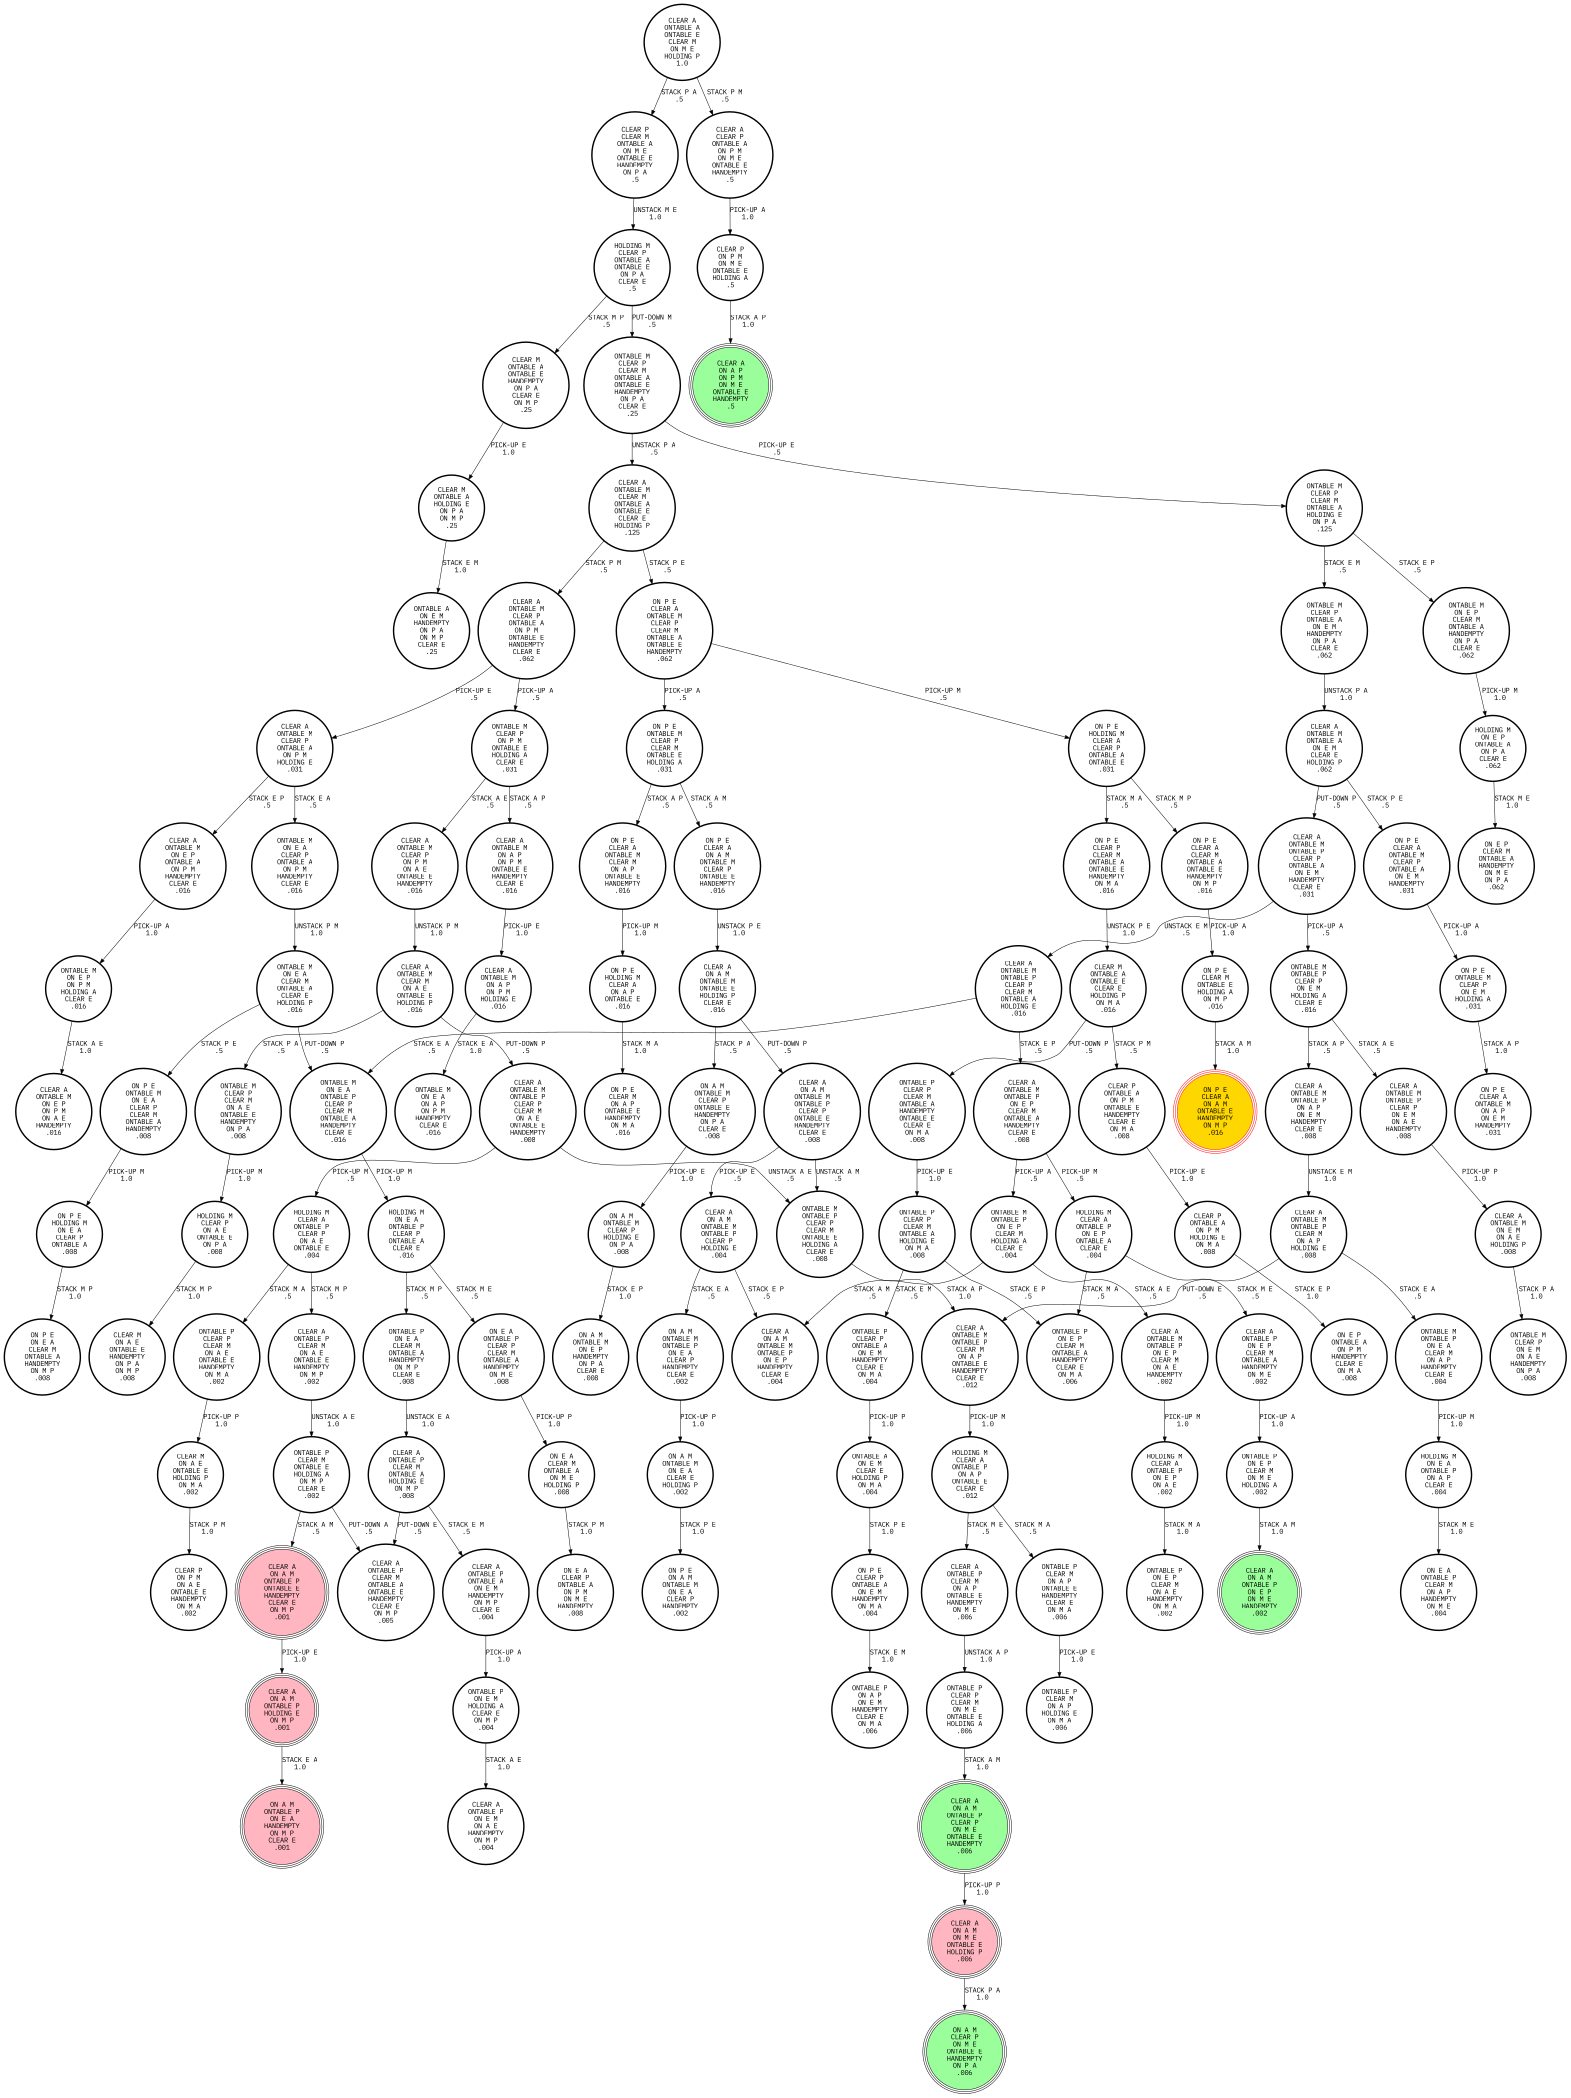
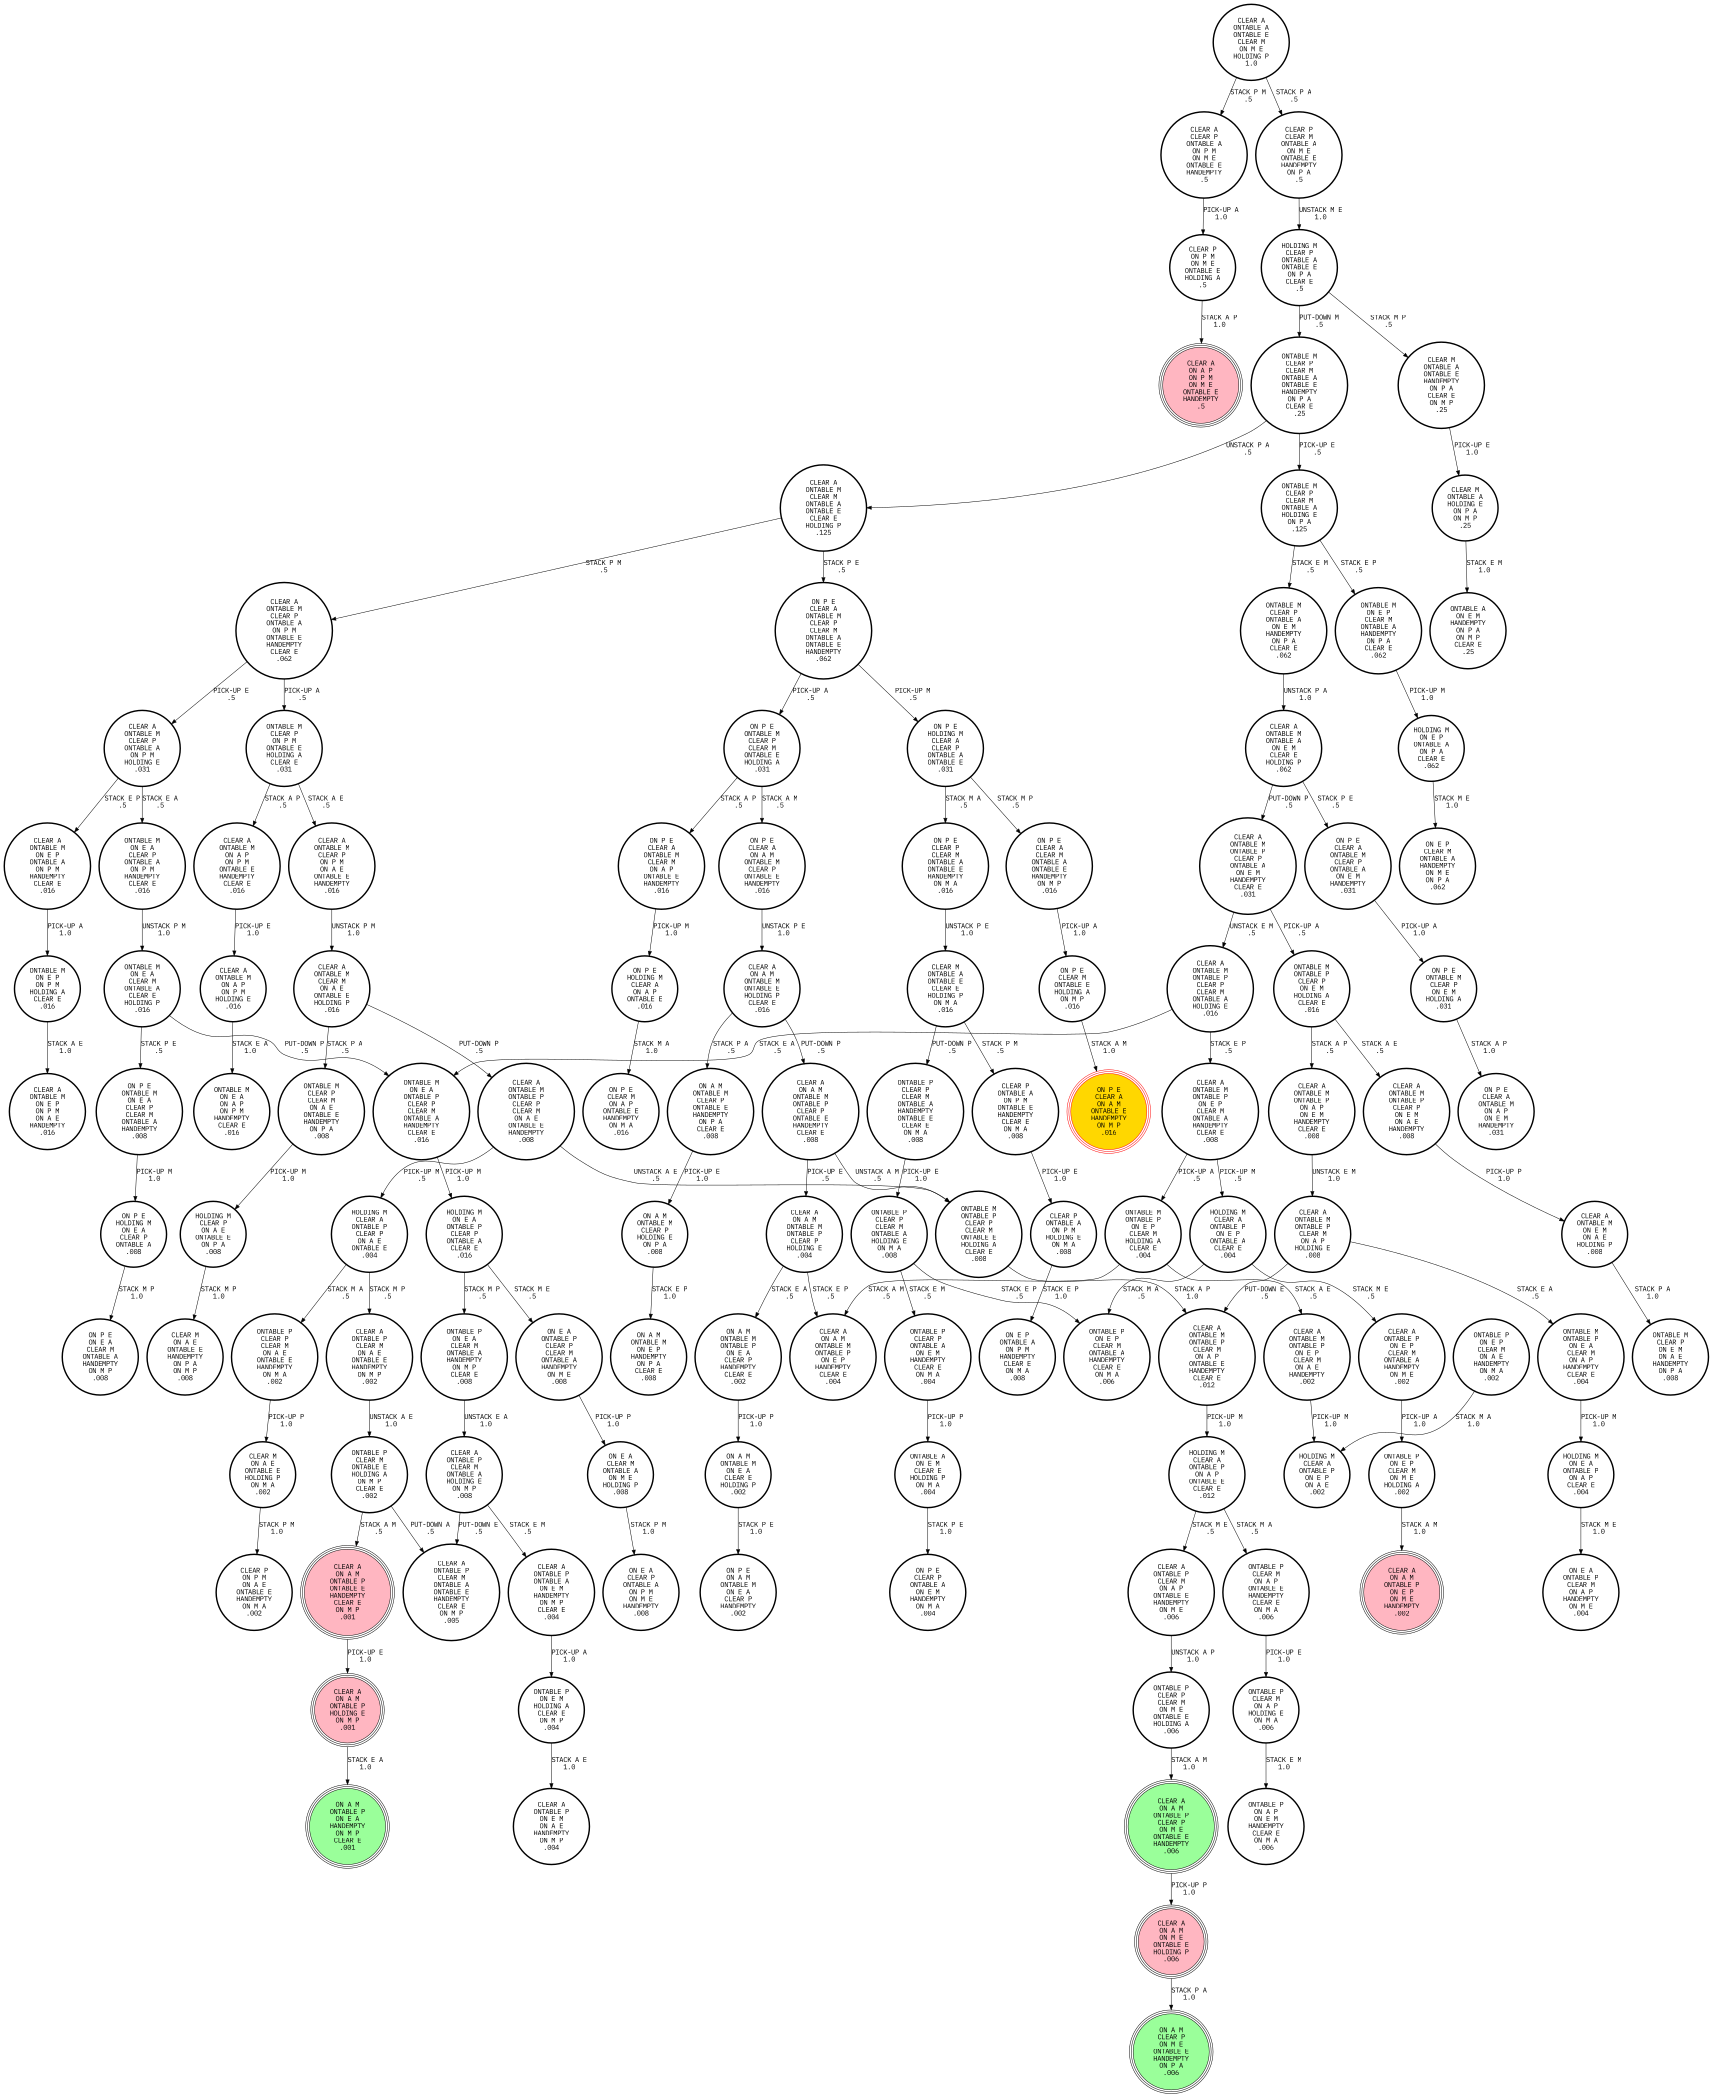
node "CLEAR A ON A P ON P M ON M E ONTABLE E HANDEMPTY .5": fillcolor palegreen1 -> lightpink
edge "HOLDING M CLEAR A ONTABLE P ON E P ON A E .002" -> "ONTABLE P ON E P CLEAR M ON A E HANDEMPTY ON M A .002": reversed
node "CLEAR A ON A M ONTABLE P ON E P ON M E HANDEMPTY .002": fillcolor palegreen1 -> lightpink
edge "ON P E CLEAR P ONTABLE A ON E M HANDEMPTY ON M A .004" -> "ONTABLE P ON A P ON E M HANDEMPTY CLEAR E ON M A .006": now "ONTABLE P CLEAR M ON A P HOLDING E ON M A .006" -> "ONTABLE P ON A P ON E M HANDEMPTY CLEAR E ON M A .006"
node "ON A M ONTABLE P ON E A HANDEMPTY ON M P CLEAR E .001": fillcolor lightpink -> palegreen1
